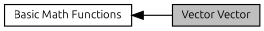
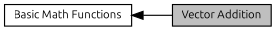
node "Vector Vector": label "Vector Vector" -> "Vector Addition"
